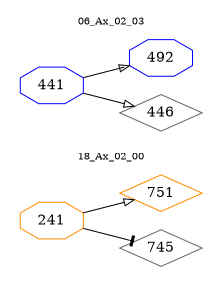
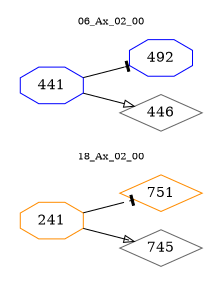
cluster "06_Ax_02_03": label "06_Ax_02_03" -> "06_Ax_02_00"
edge "441" -> "492": arrowhead onormal -> tee
edge "241" -> "751": arrowhead onormal -> tee
edge "241" -> "745": arrowhead tee -> onormal
